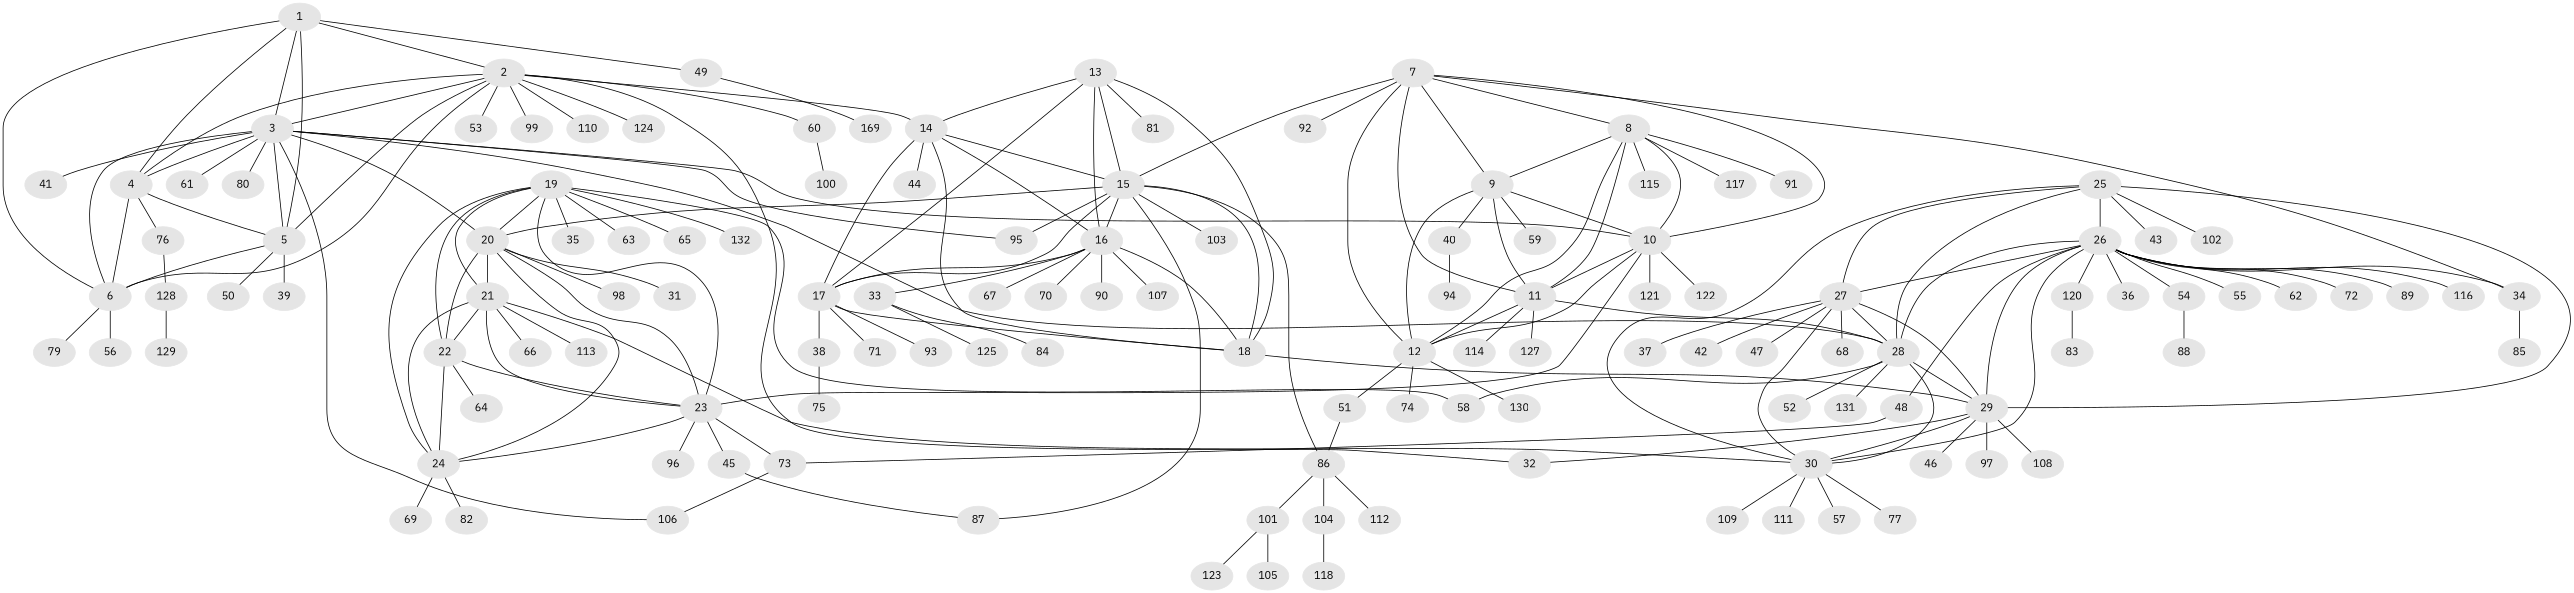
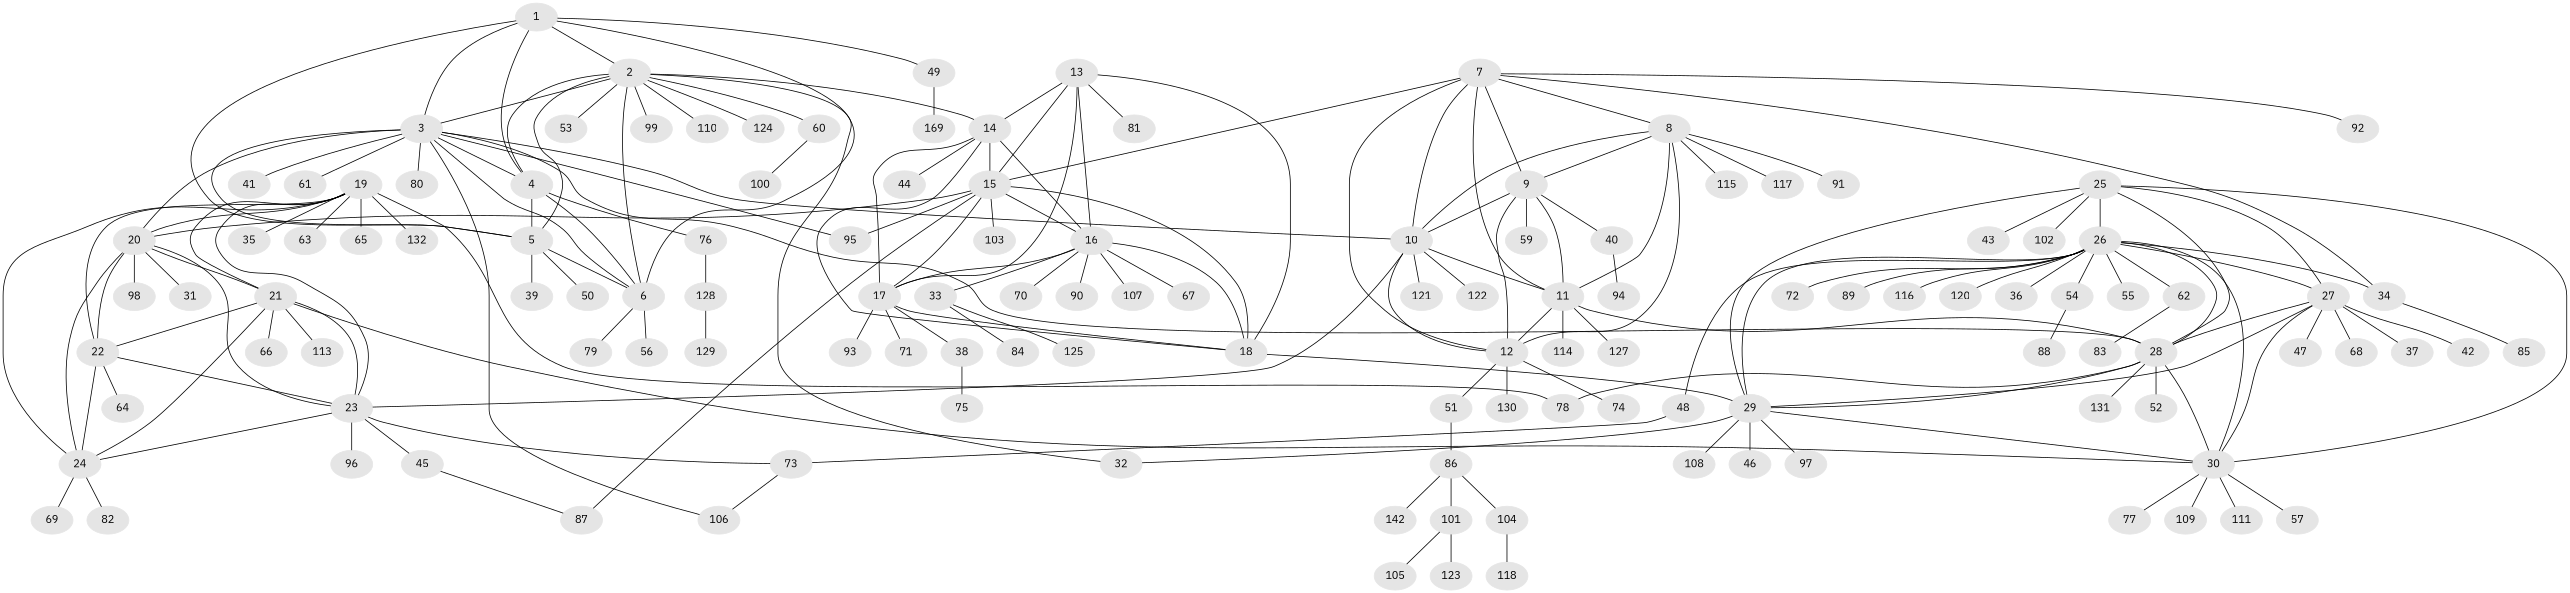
edge "15" -- "86": removed
edge "120" -- "83": now "62" -- "83"
node "58": label "58" -> "78"
node "112": label "112" -> "142"
